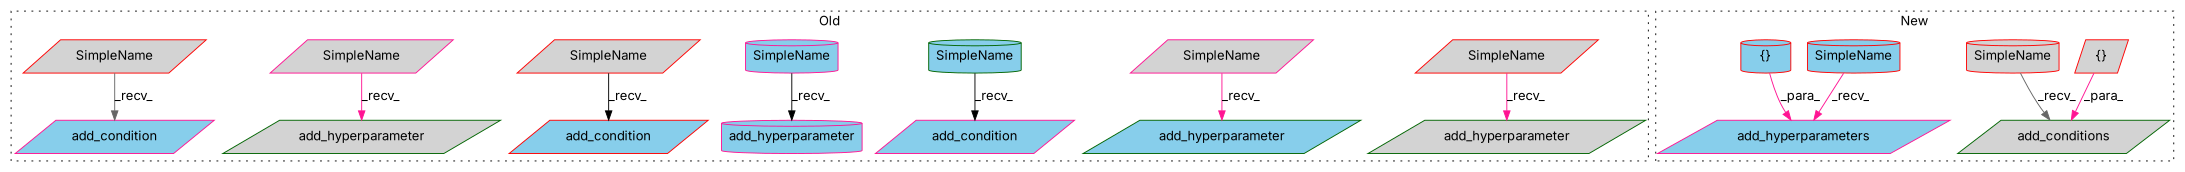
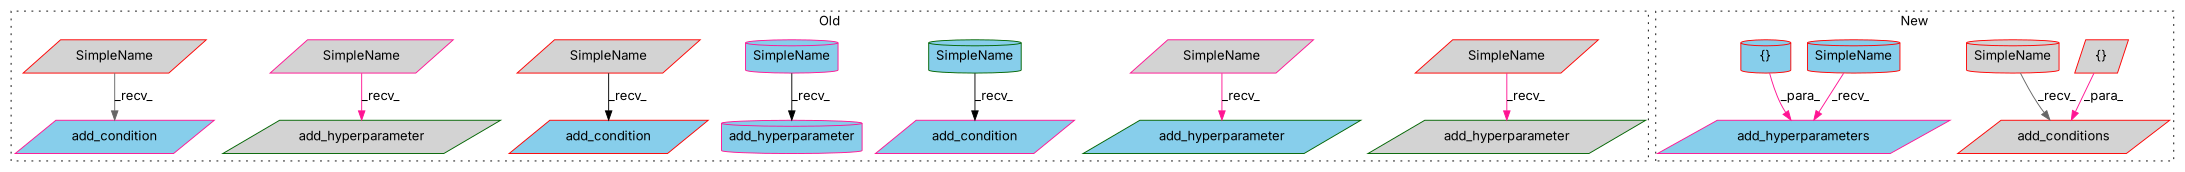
node "add_conditions": color darkgreen -> red
